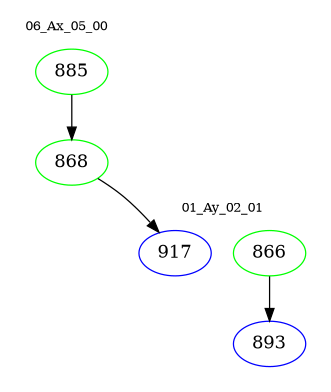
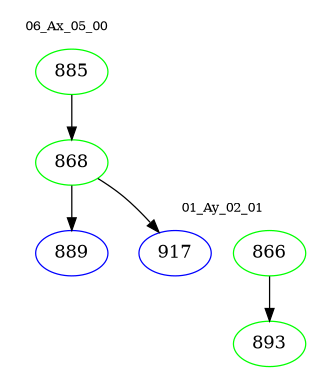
node "889": added
node "893": color blue -> green
